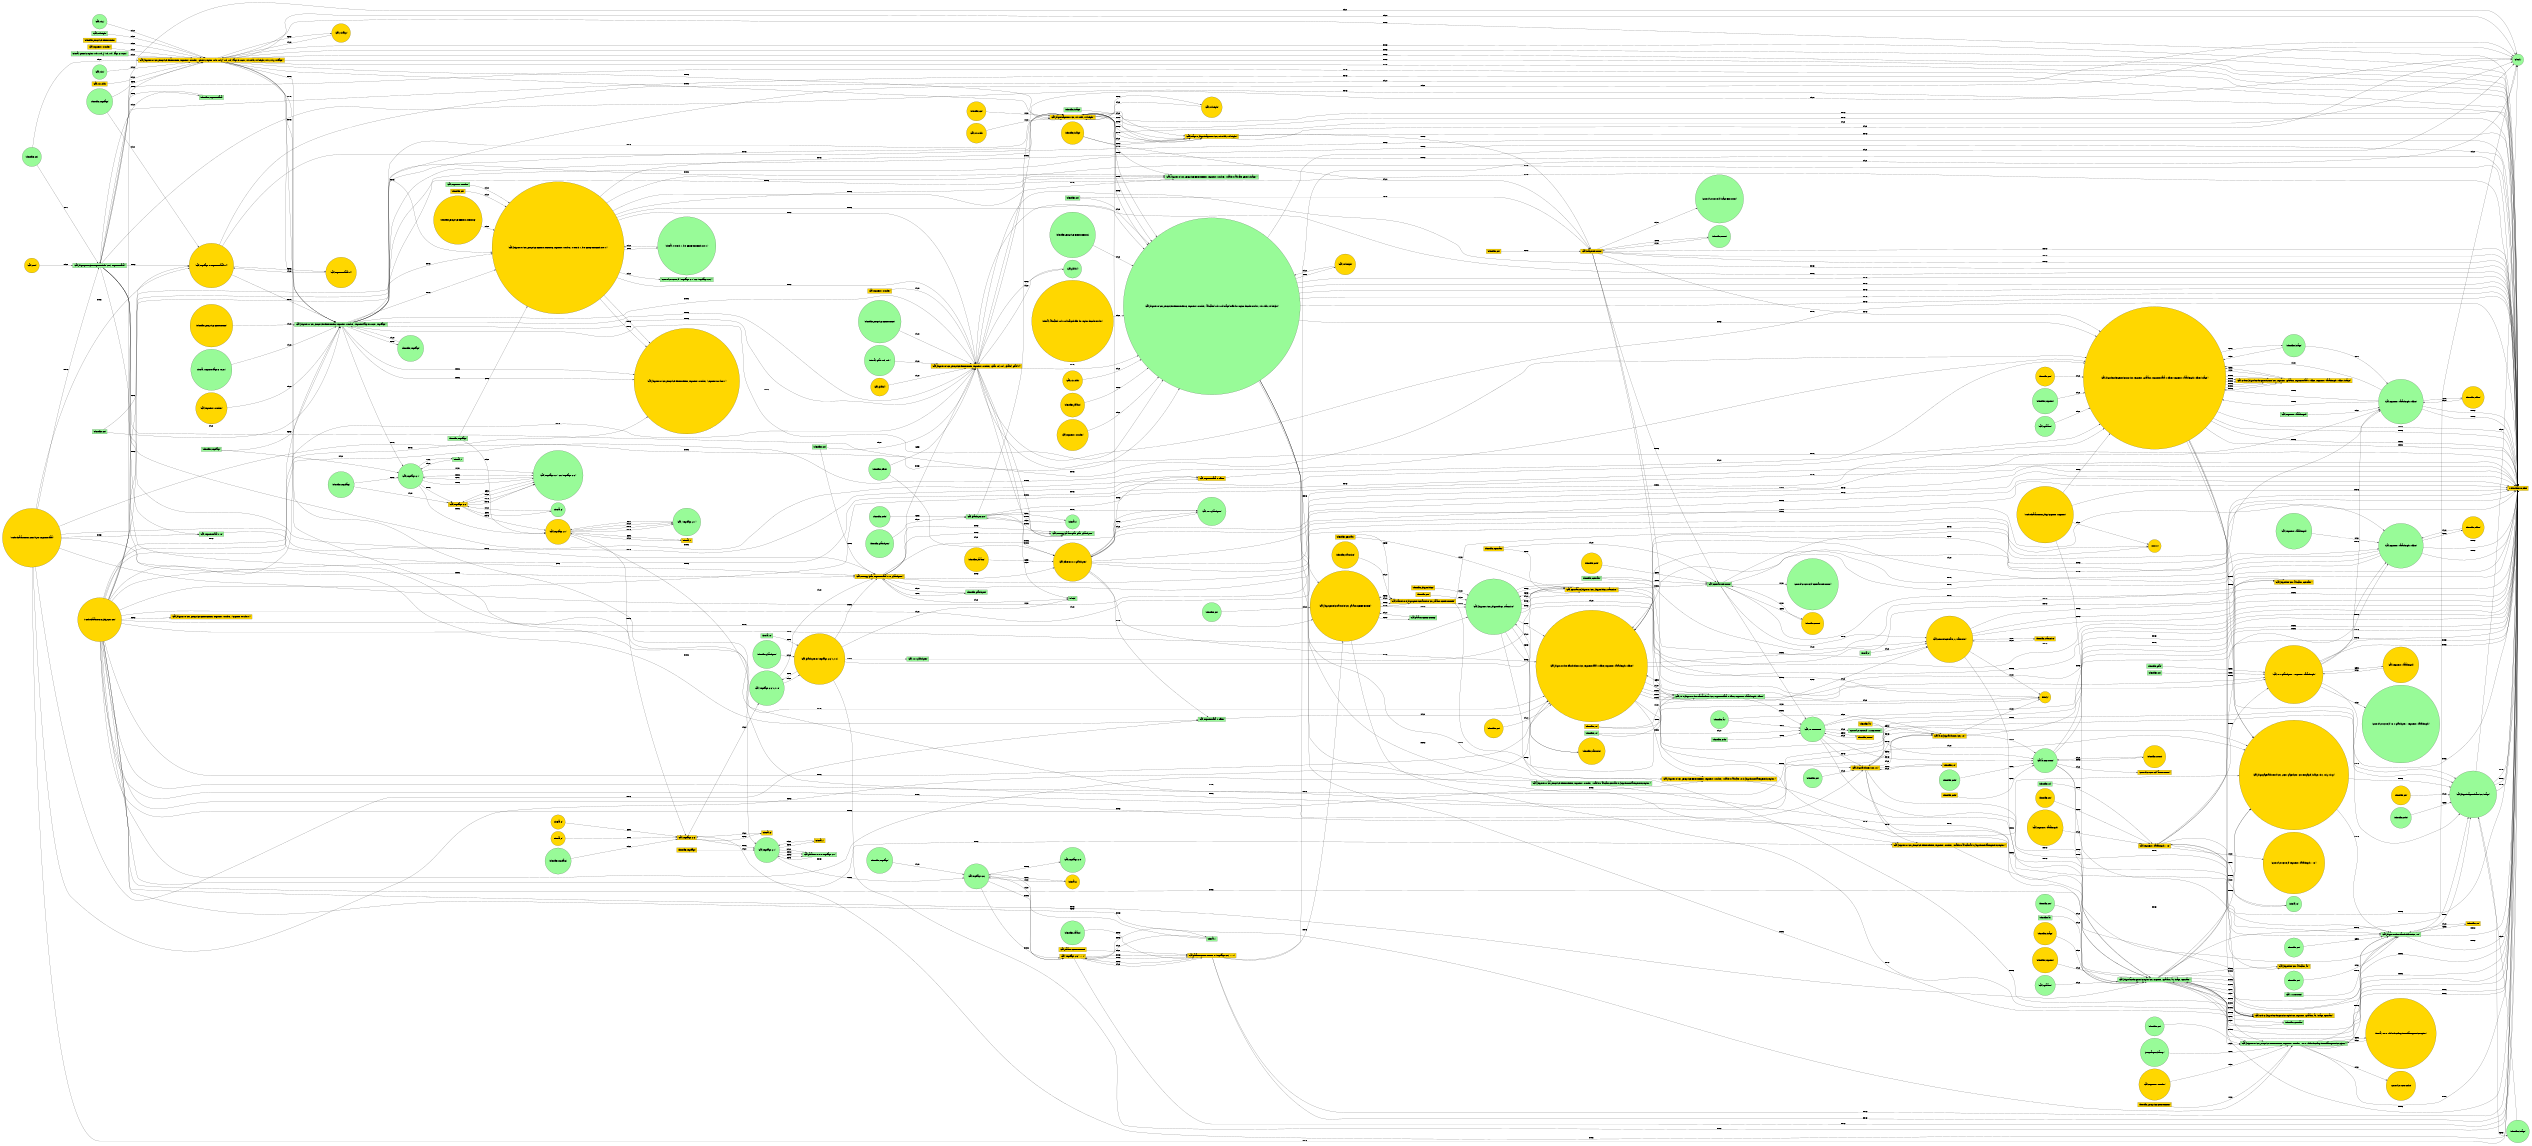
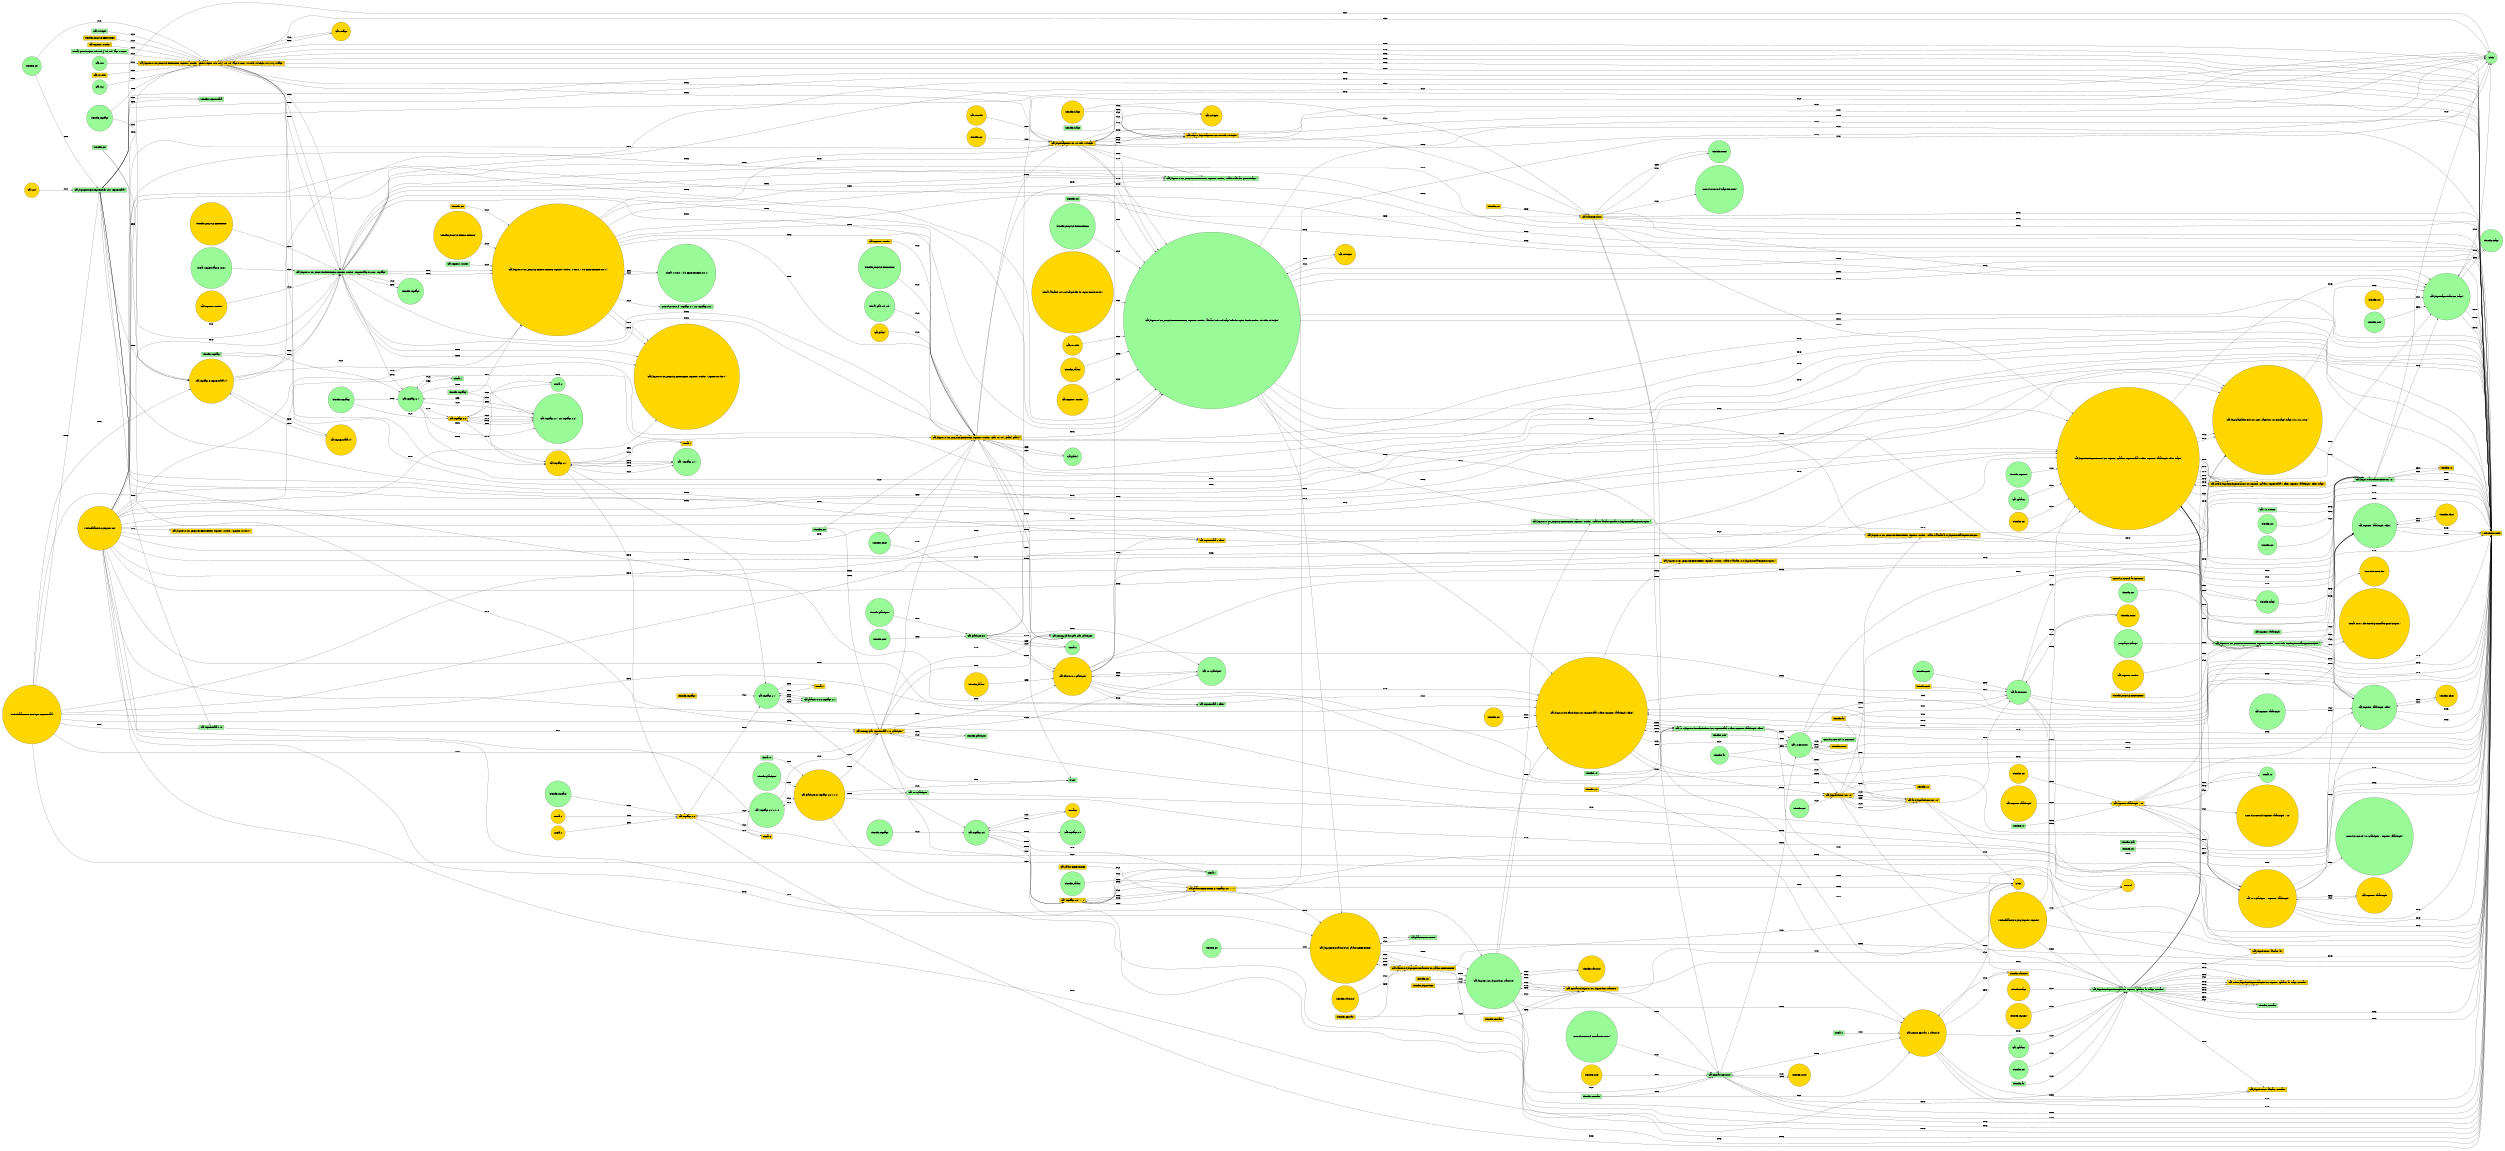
edge "(Call,GB_stats == NULL)" -> "(ControlStructure,if (GB_stats == NULL))": reversed
